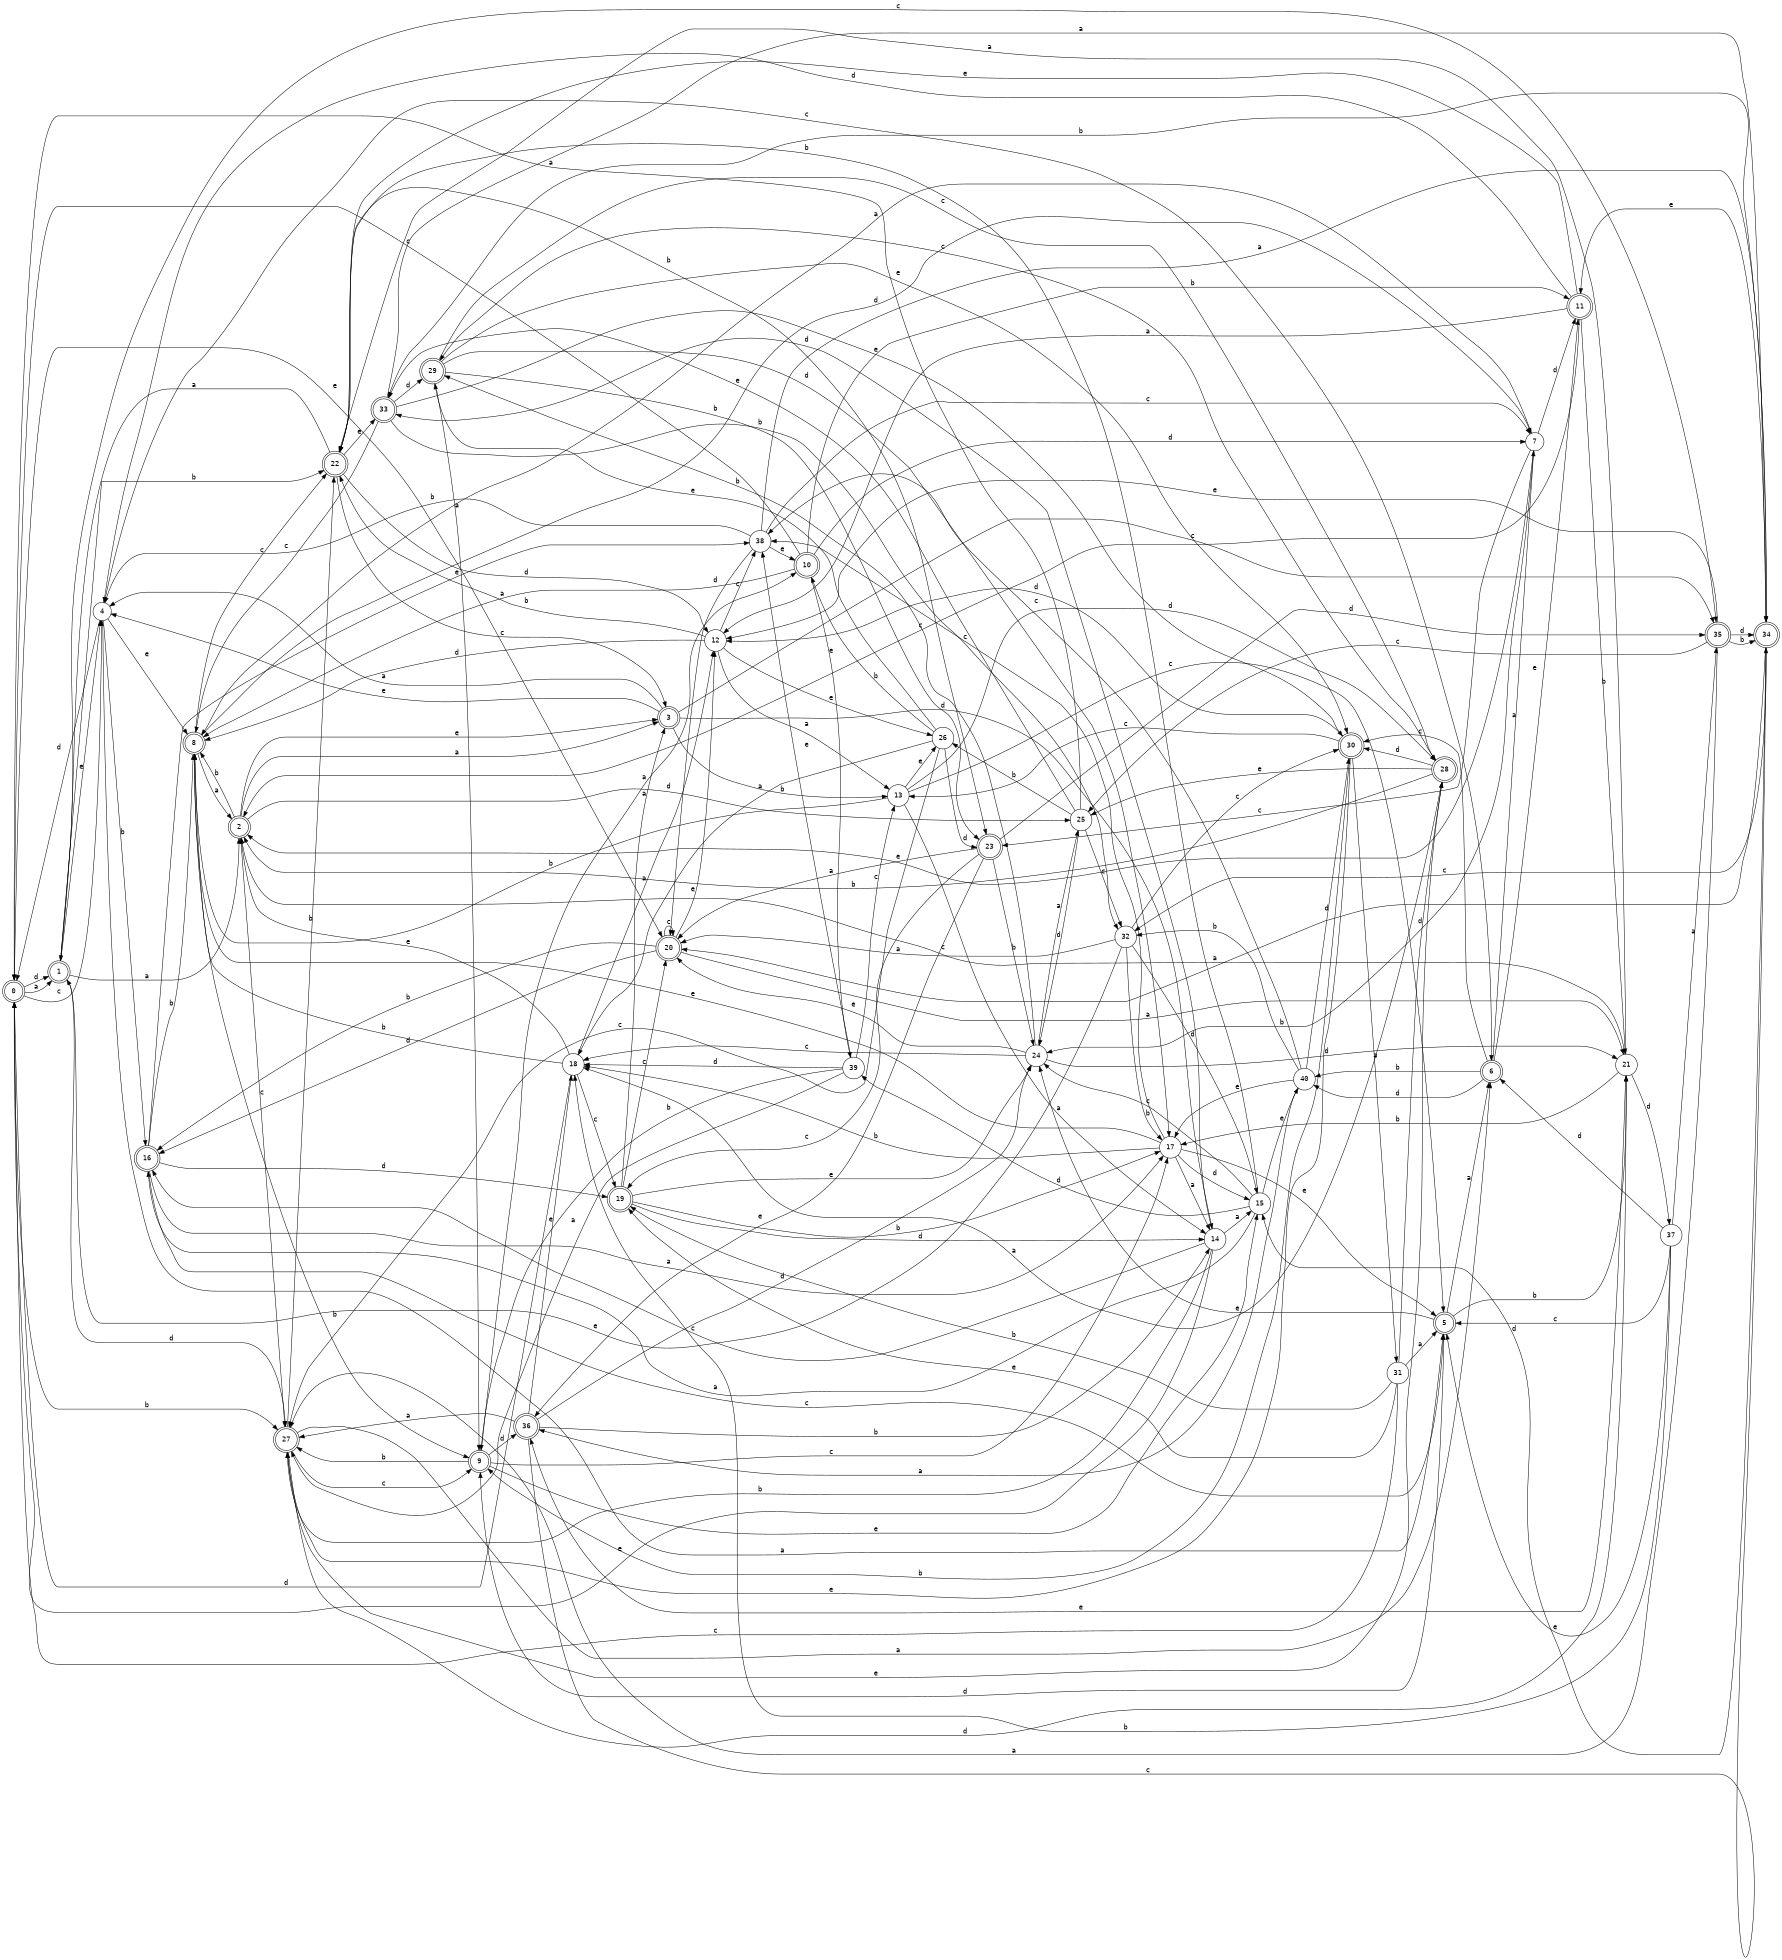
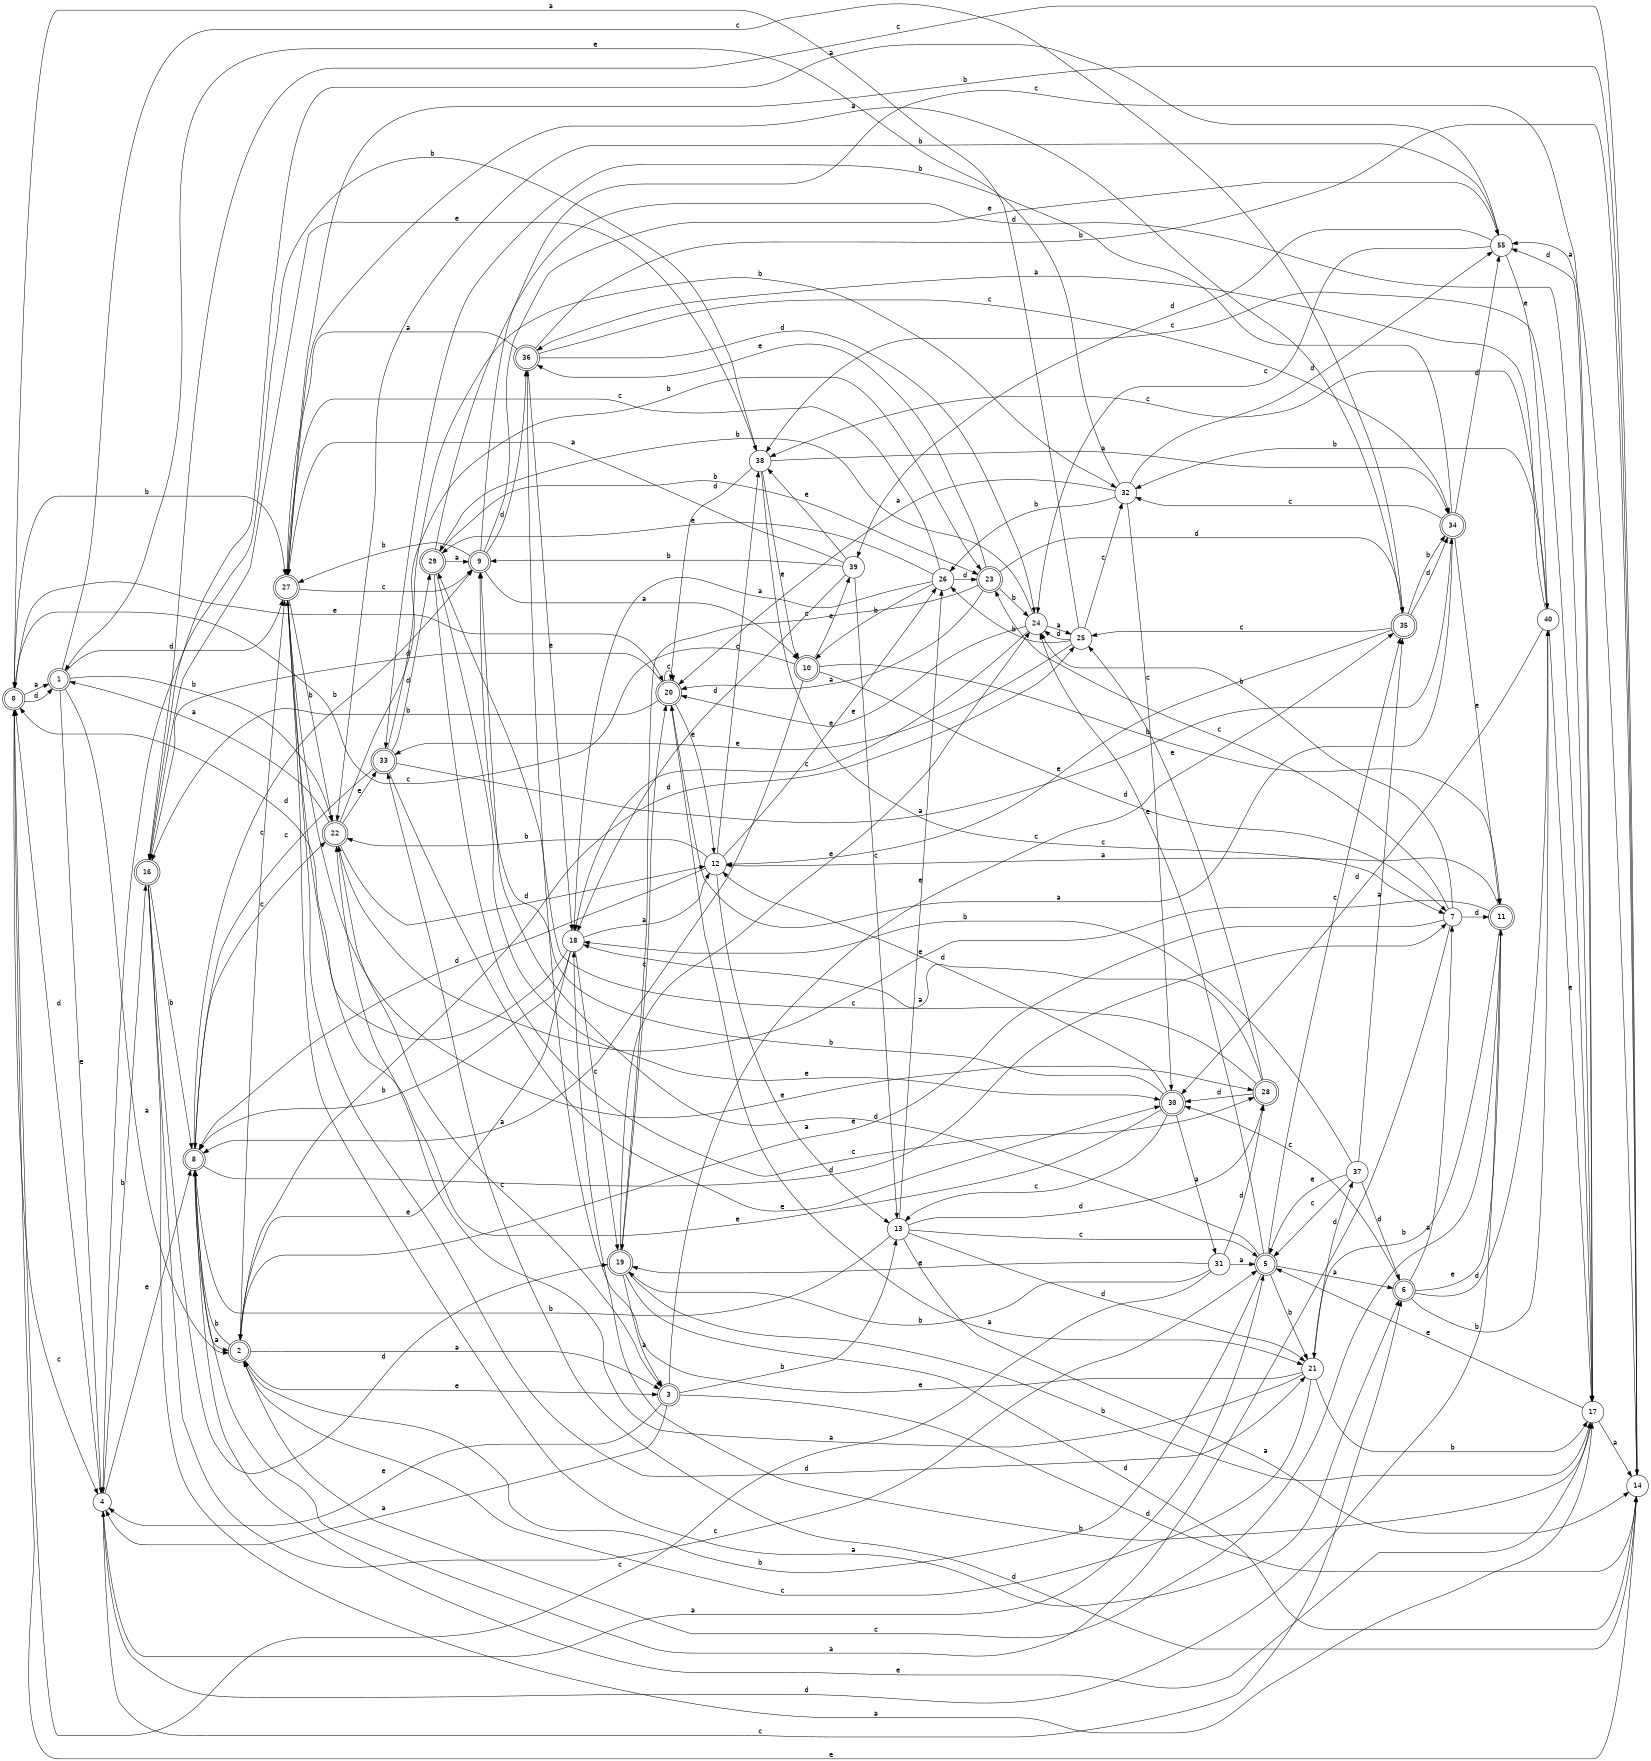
edge "28" -> "2": now "5" -> "2"
edge "5" -> "35": added, label "c"
edge "32" -> "17": now "32" -> "26"
edge "24" -> "21": now "13" -> "21"
node "15": label "15" -> "55"
